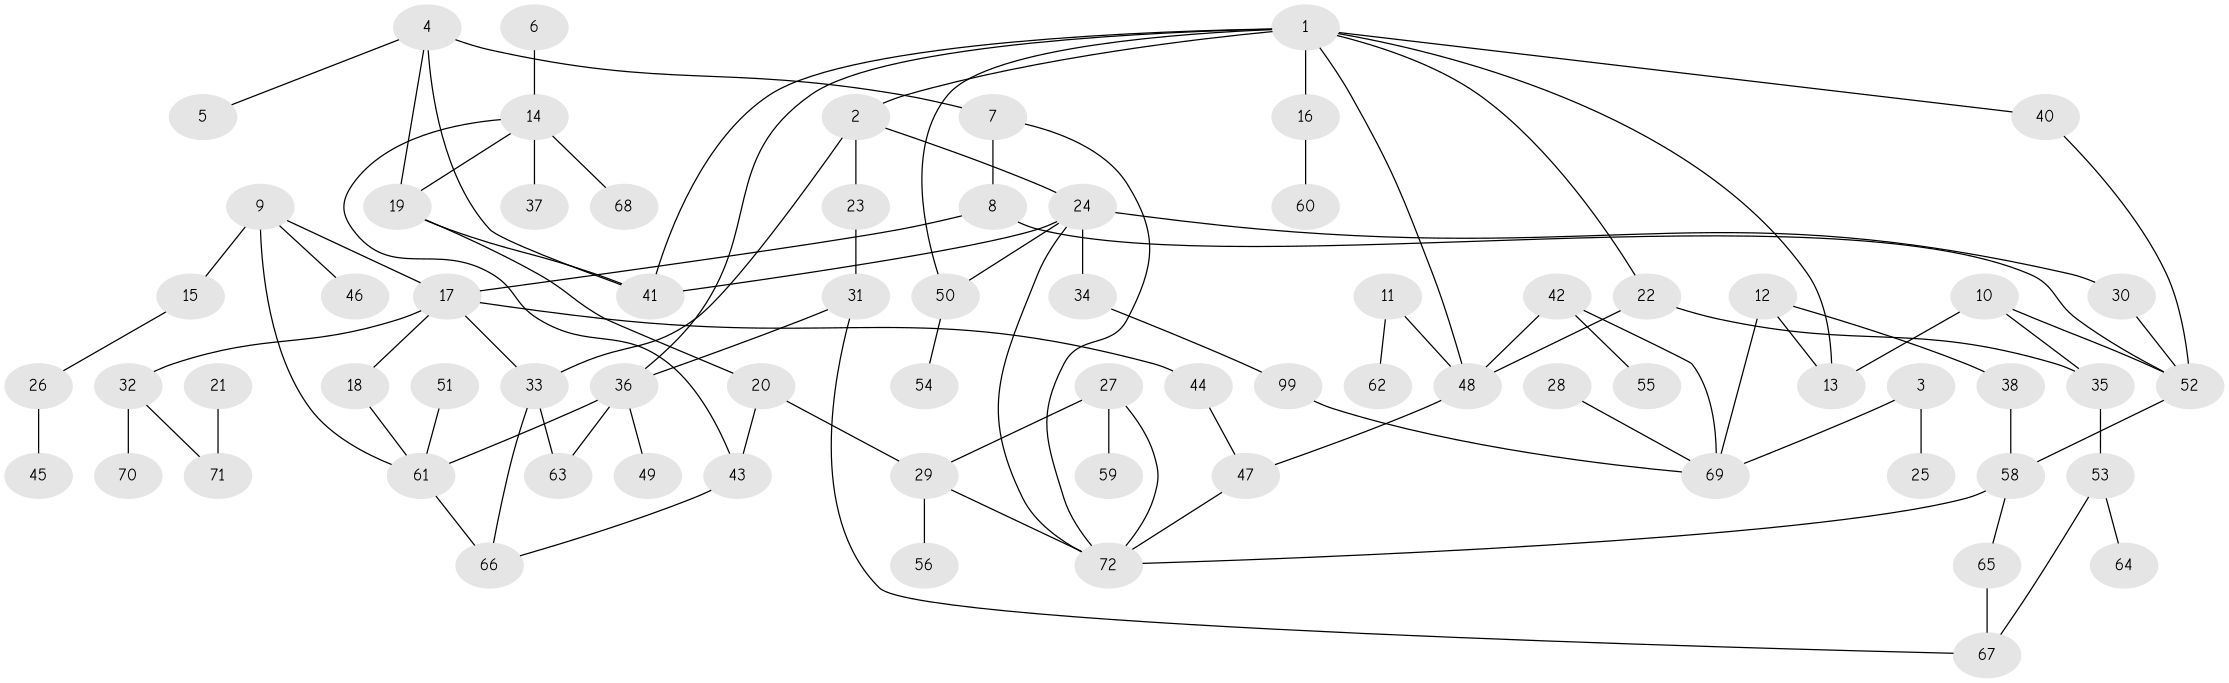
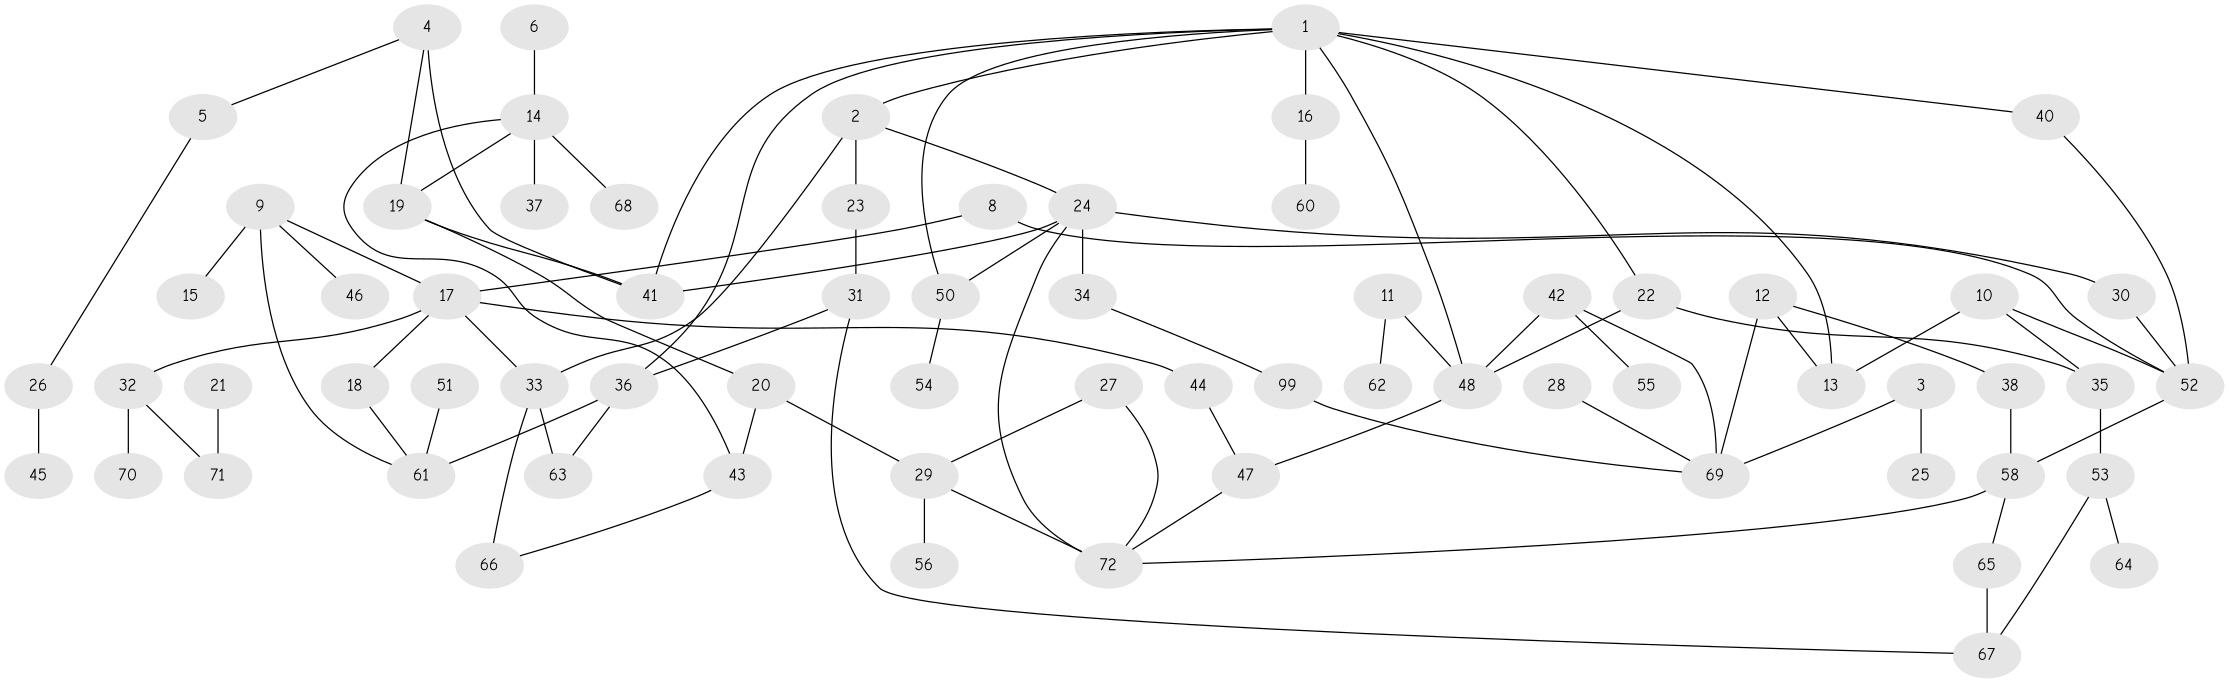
node "7": removed
edge "15" -- "26": now "5" -- "26"
node "49": removed
node "59": removed
edge "61" -- "66": removed
